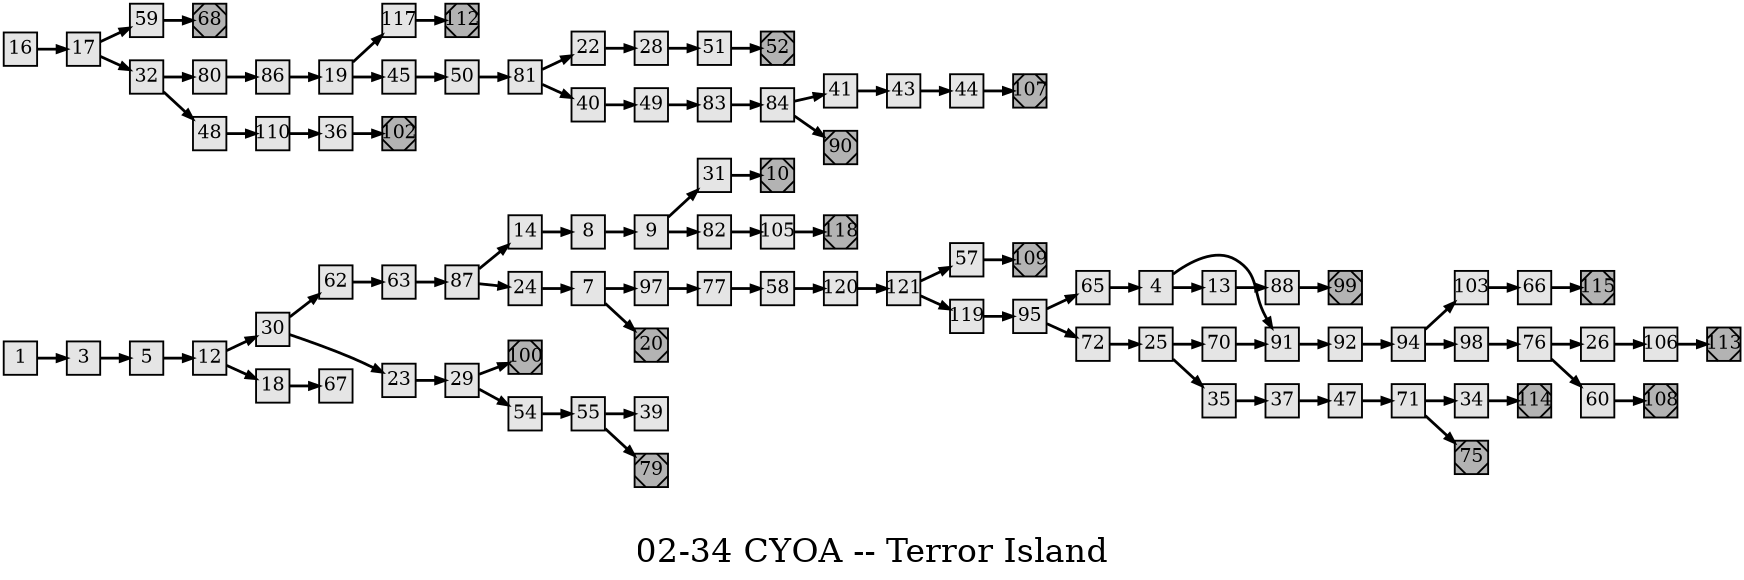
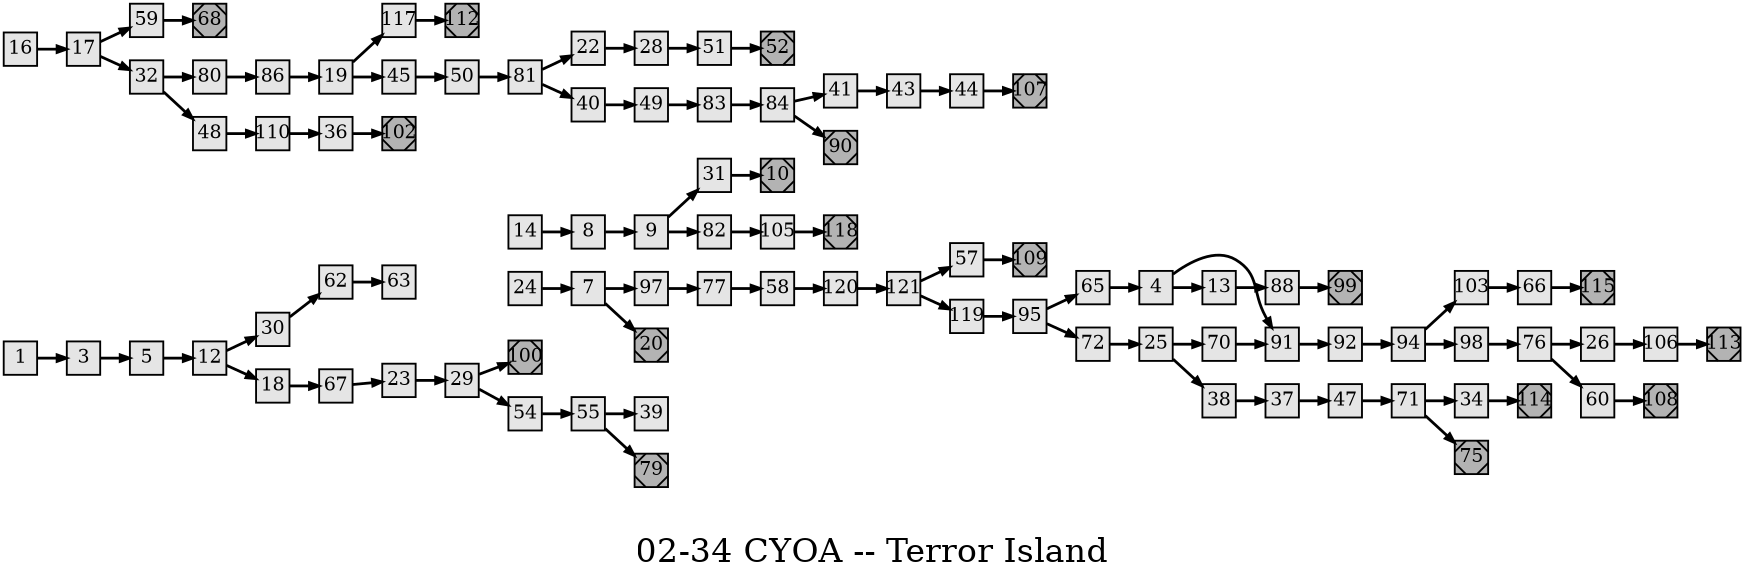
node "87": removed
edge "30" -> "23": now "67" -> "23"
node "35": label "35" -> "38"
